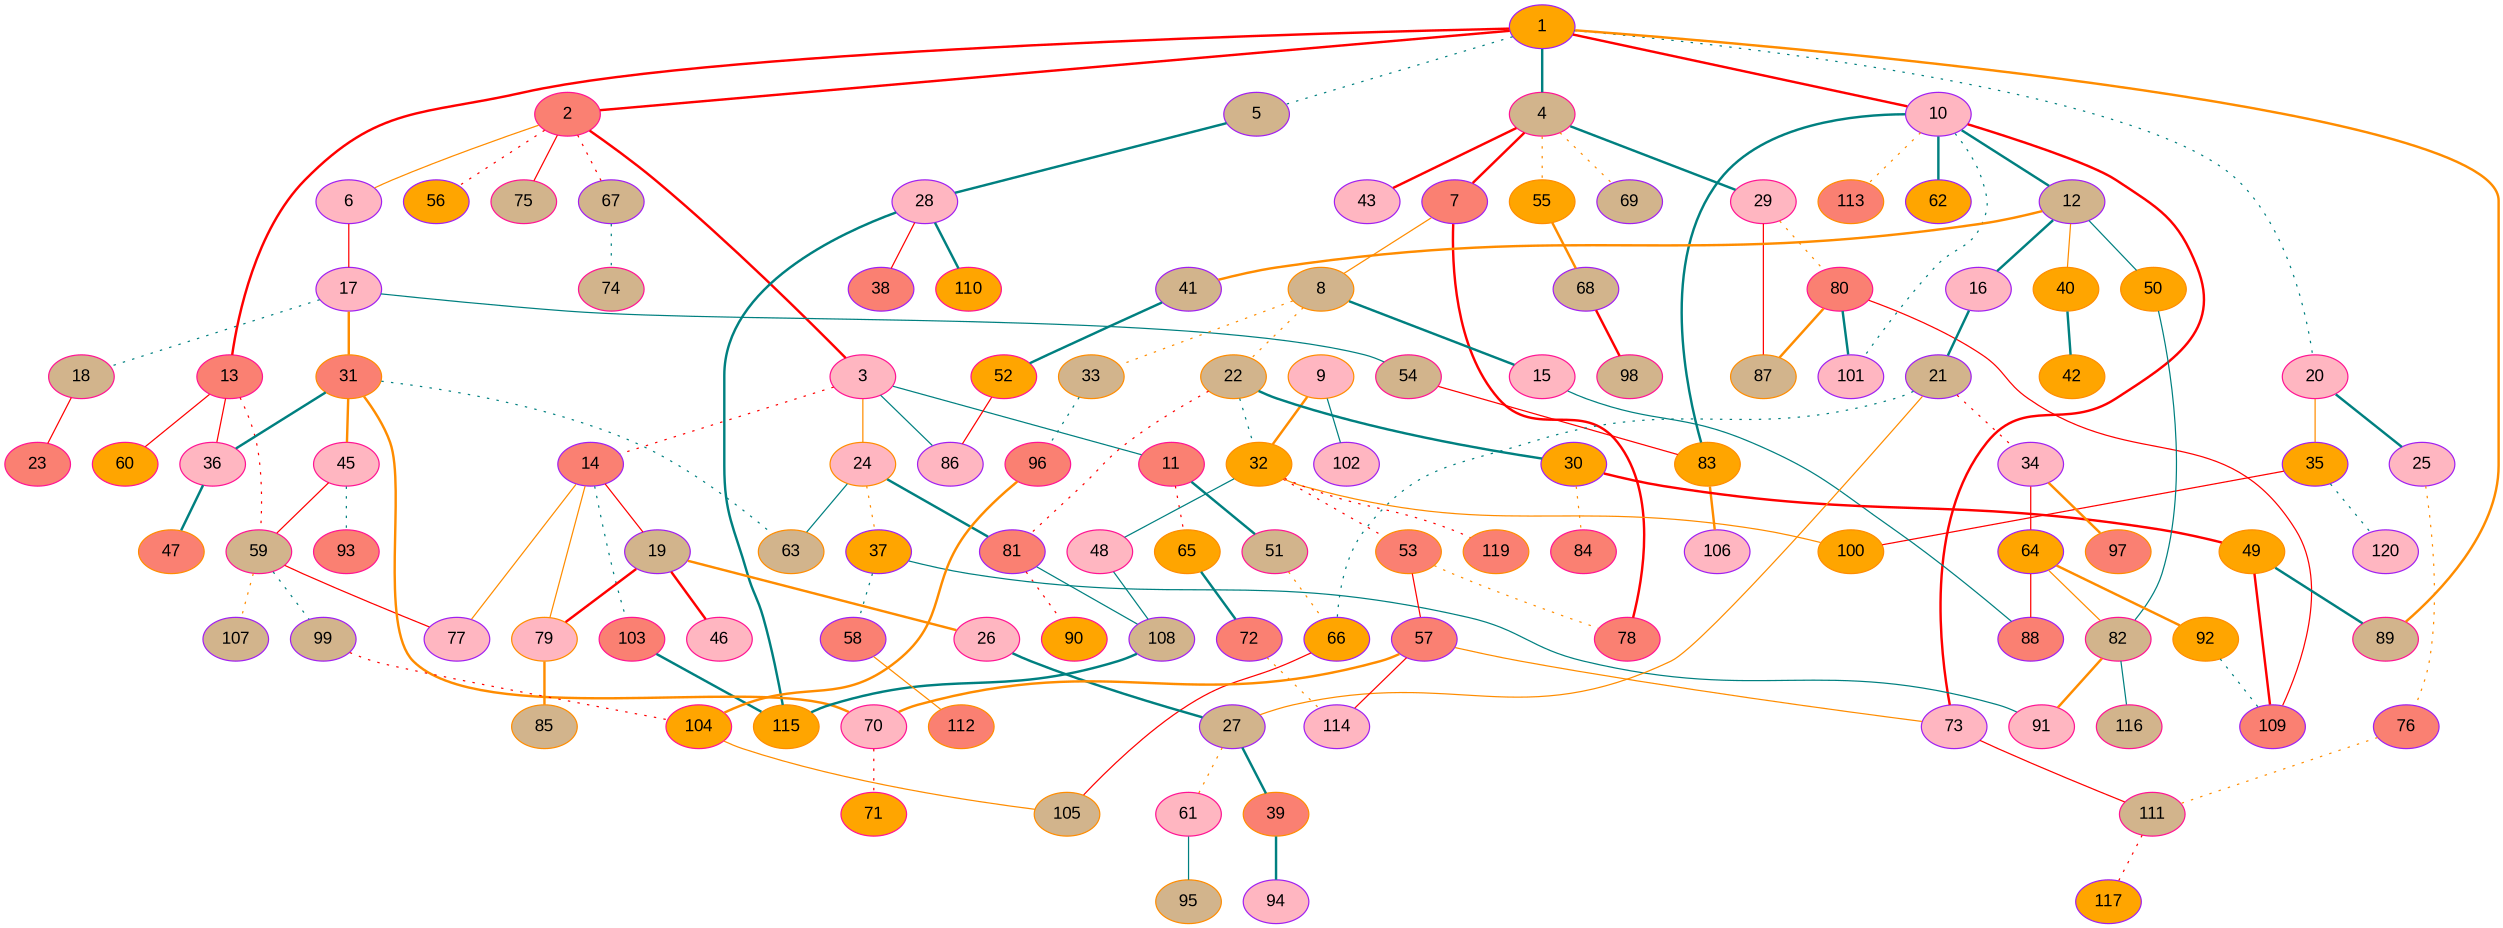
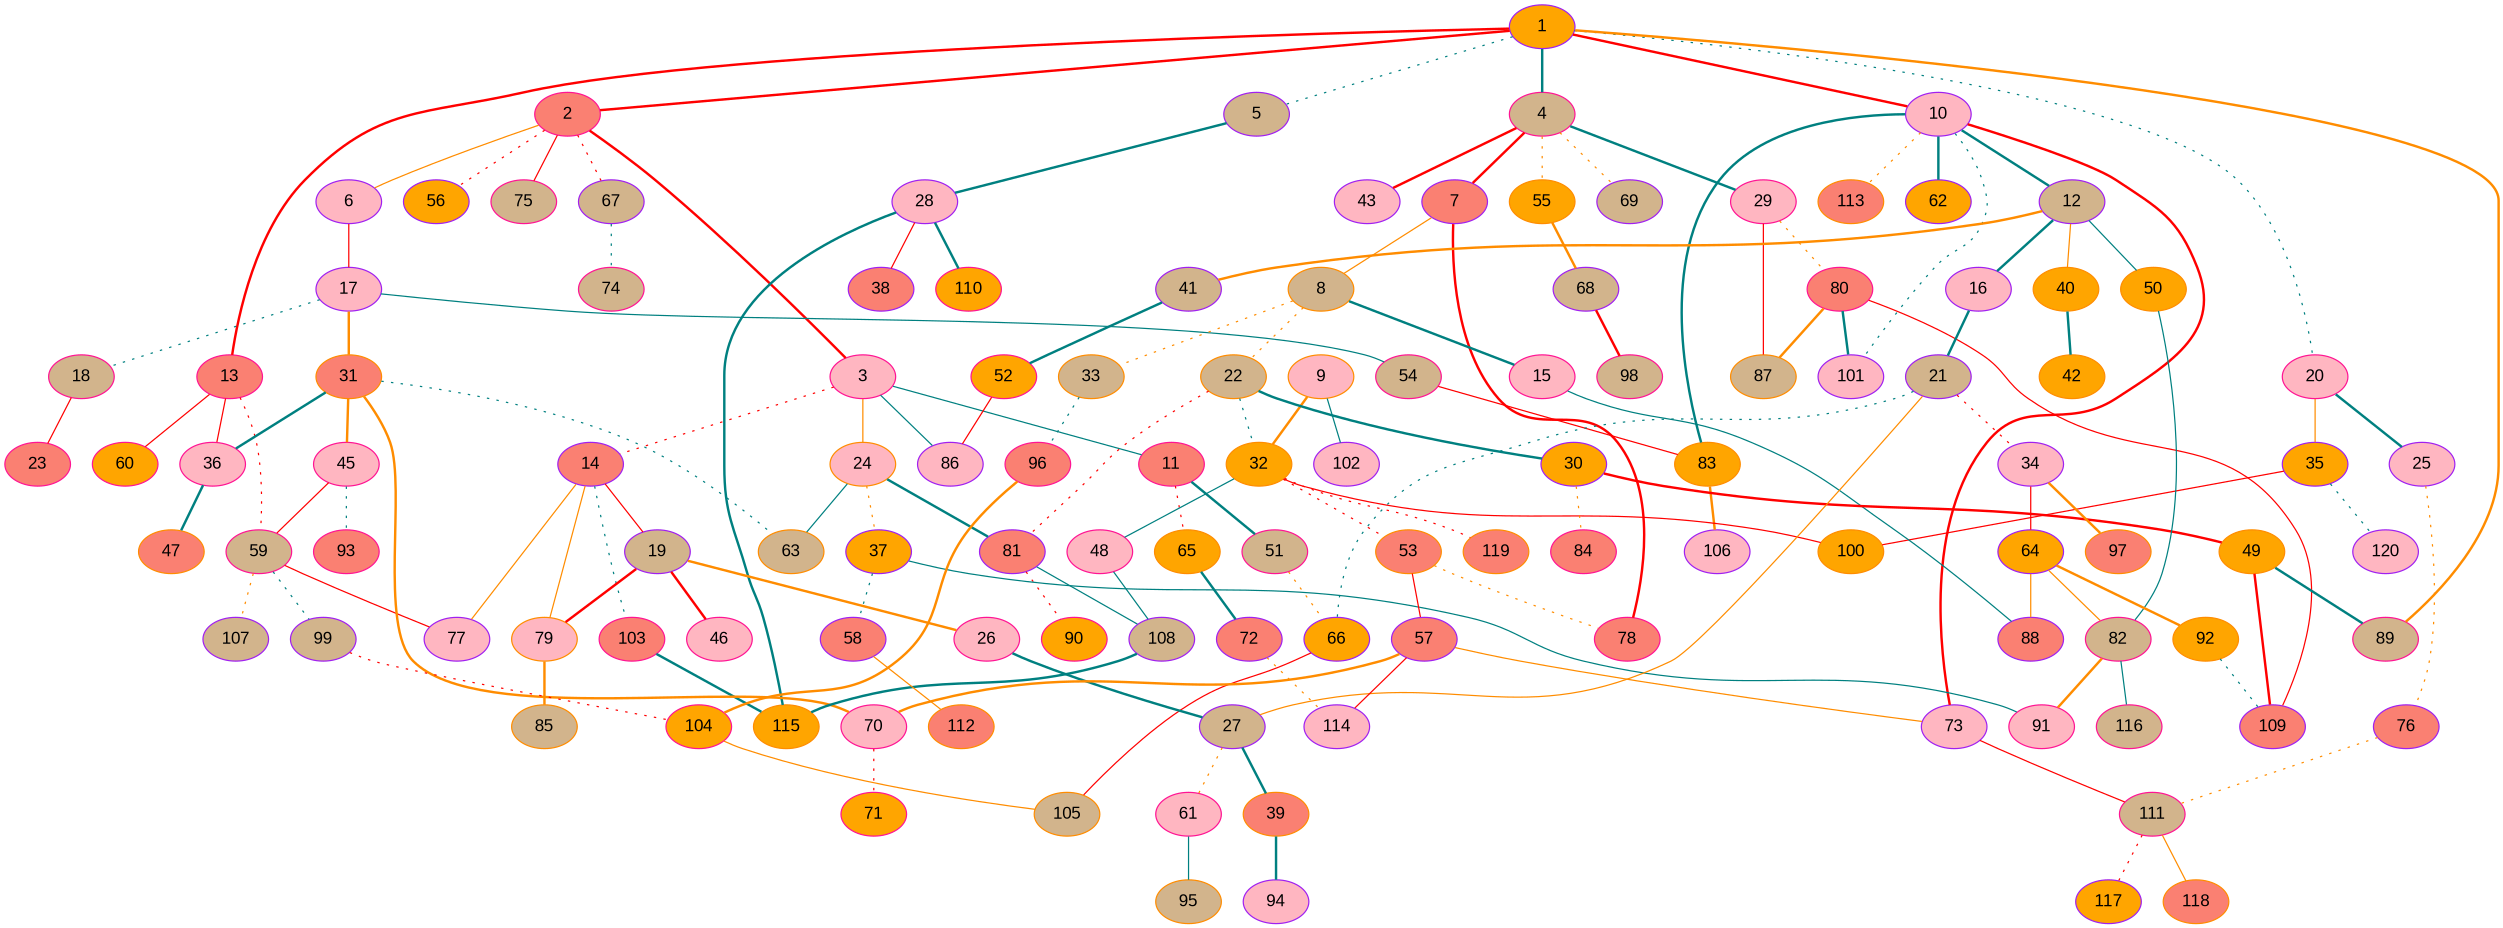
edge "32" -- "100": color darkorange -> red
edge "64" -- "88": color red -> darkorange
node "118": added
